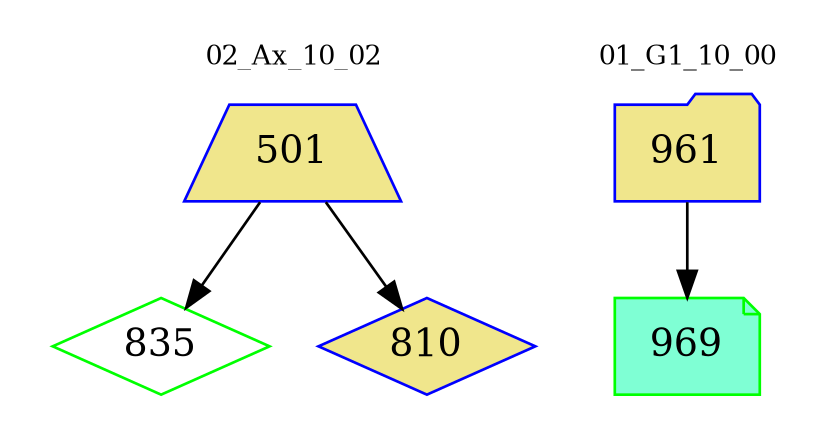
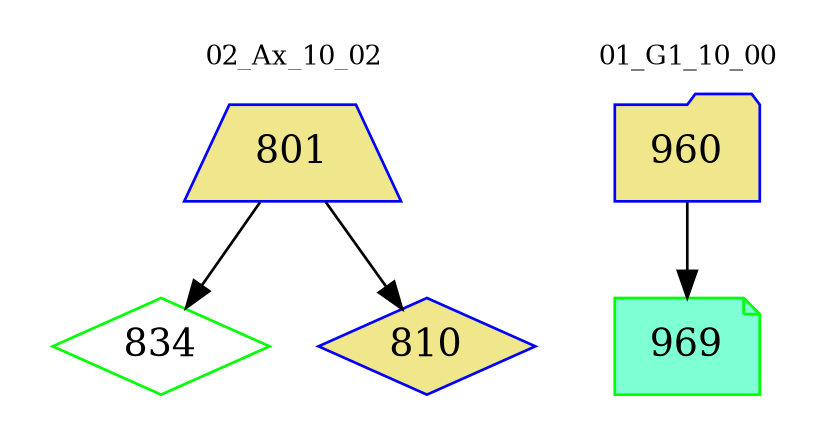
node "501": label "501" -> "801"
node "961": label "961" -> "960"
node "835": label "835" -> "834"
